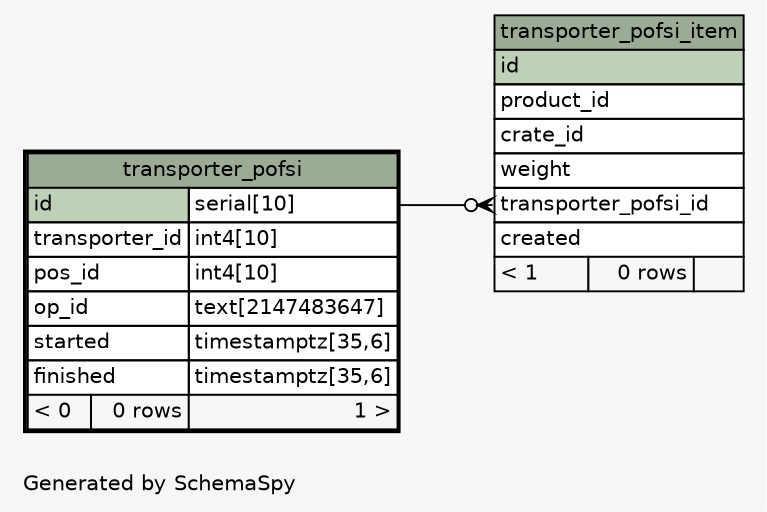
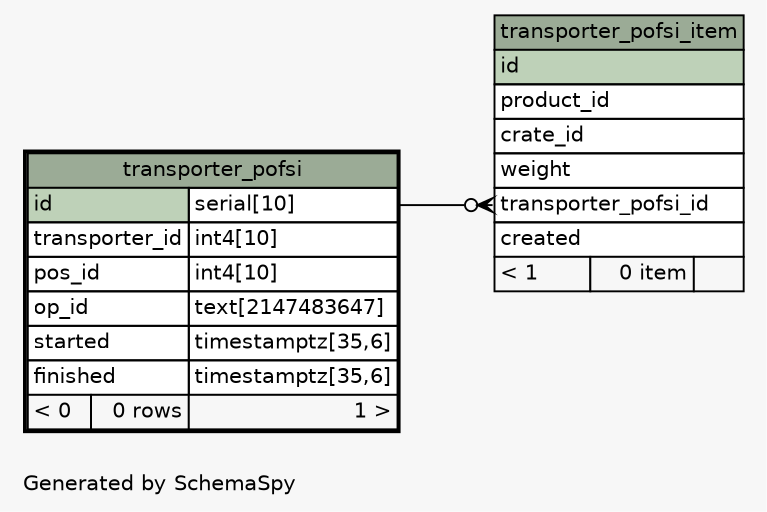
node "transporter_pofsi_item": text "0 rows" -> "0 item"
